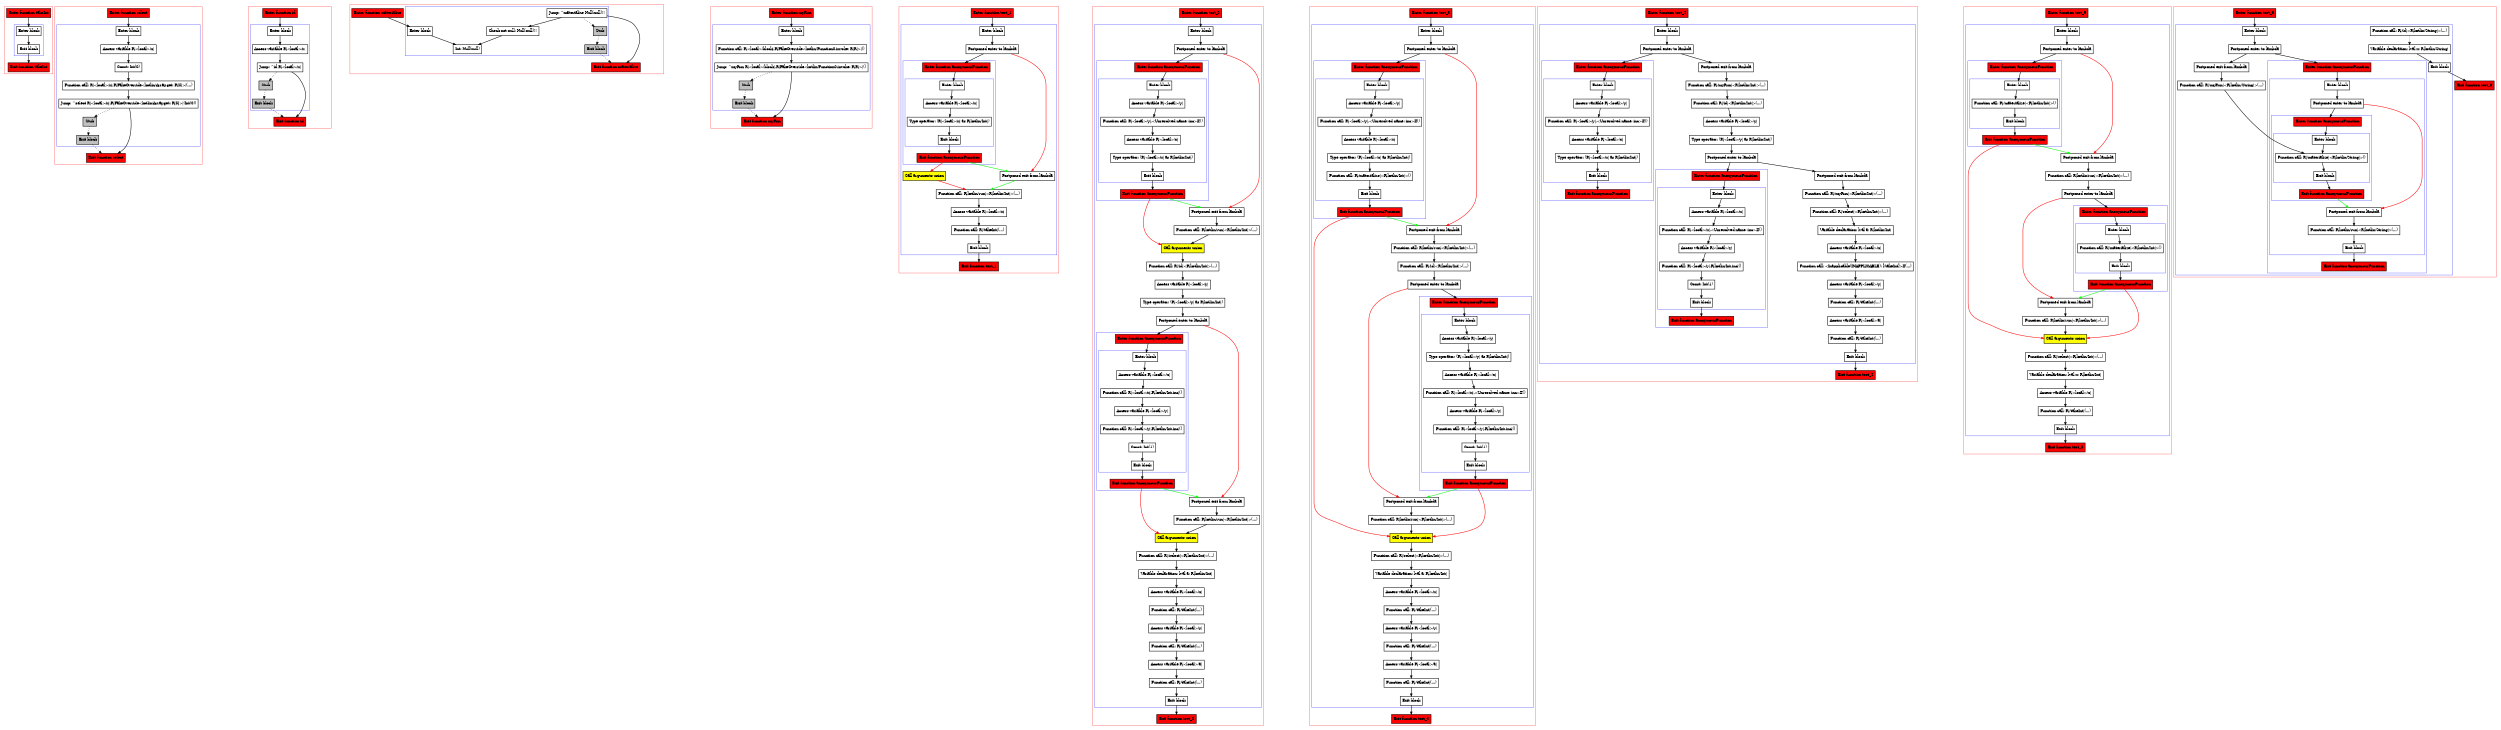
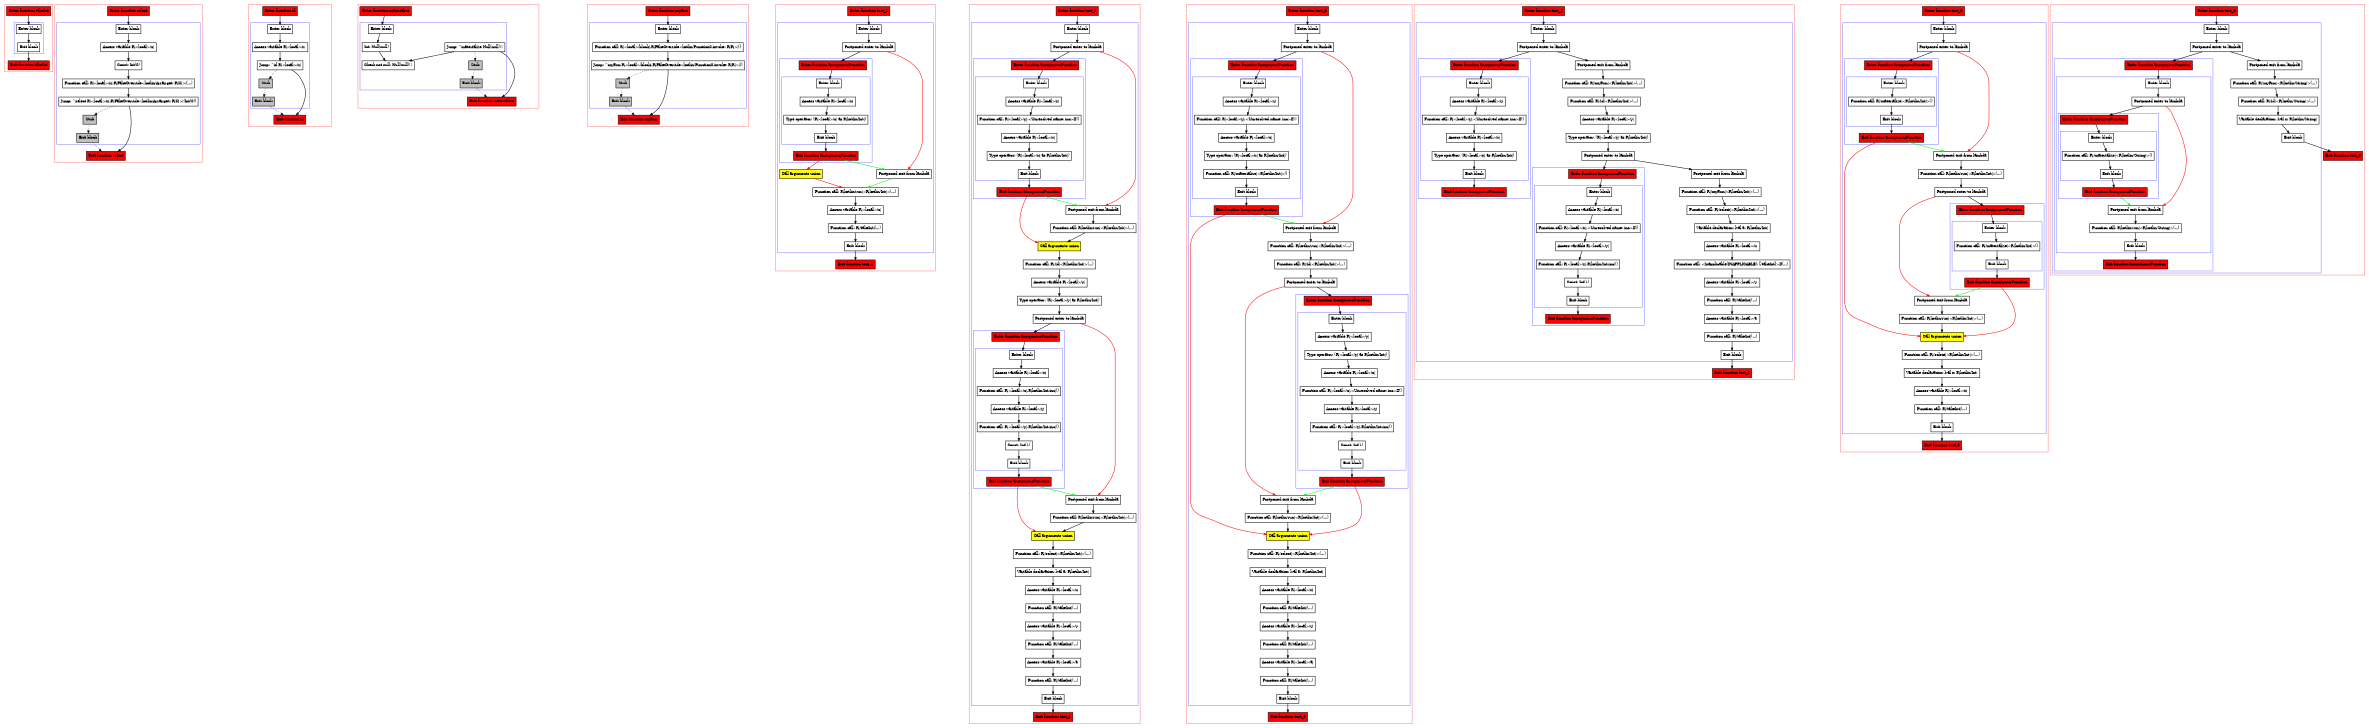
edge "Function call: R|/id|<R|kotlin/String|>(...)" -> "Variable declaration: lval x: R|kotlin/String|": style dotted -> solid
edge "Check not null: Null(null)!!" -> "Int: Null(null)": reversed
edge "Function call: R|/myRun|<R|kotlin/String|>(...)" -> "Function call: R|/materialize|<R|kotlin/String|>()": now "Function call: R|/myRun|<R|kotlin/String|>(...)" -> "Function call: R|/id|<R|kotlin/String|>(...)"
